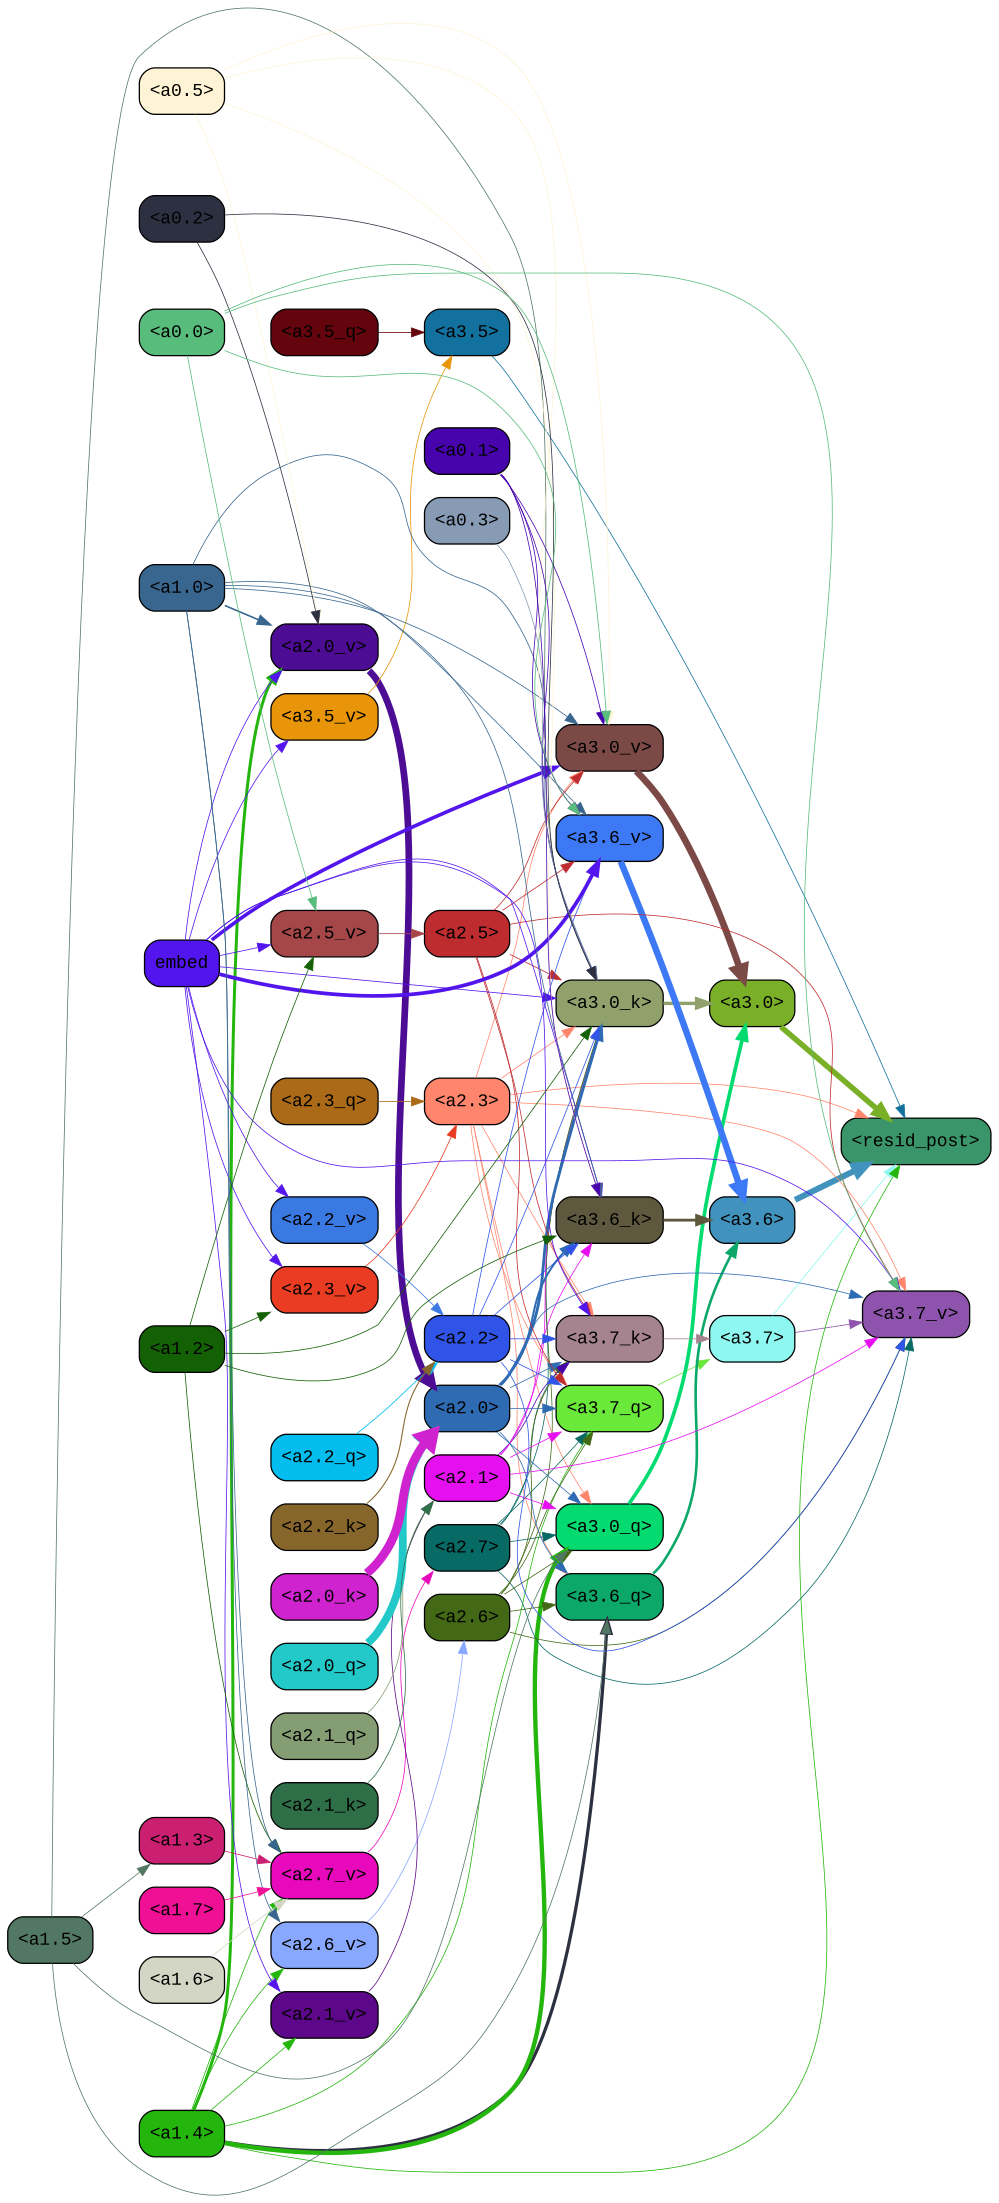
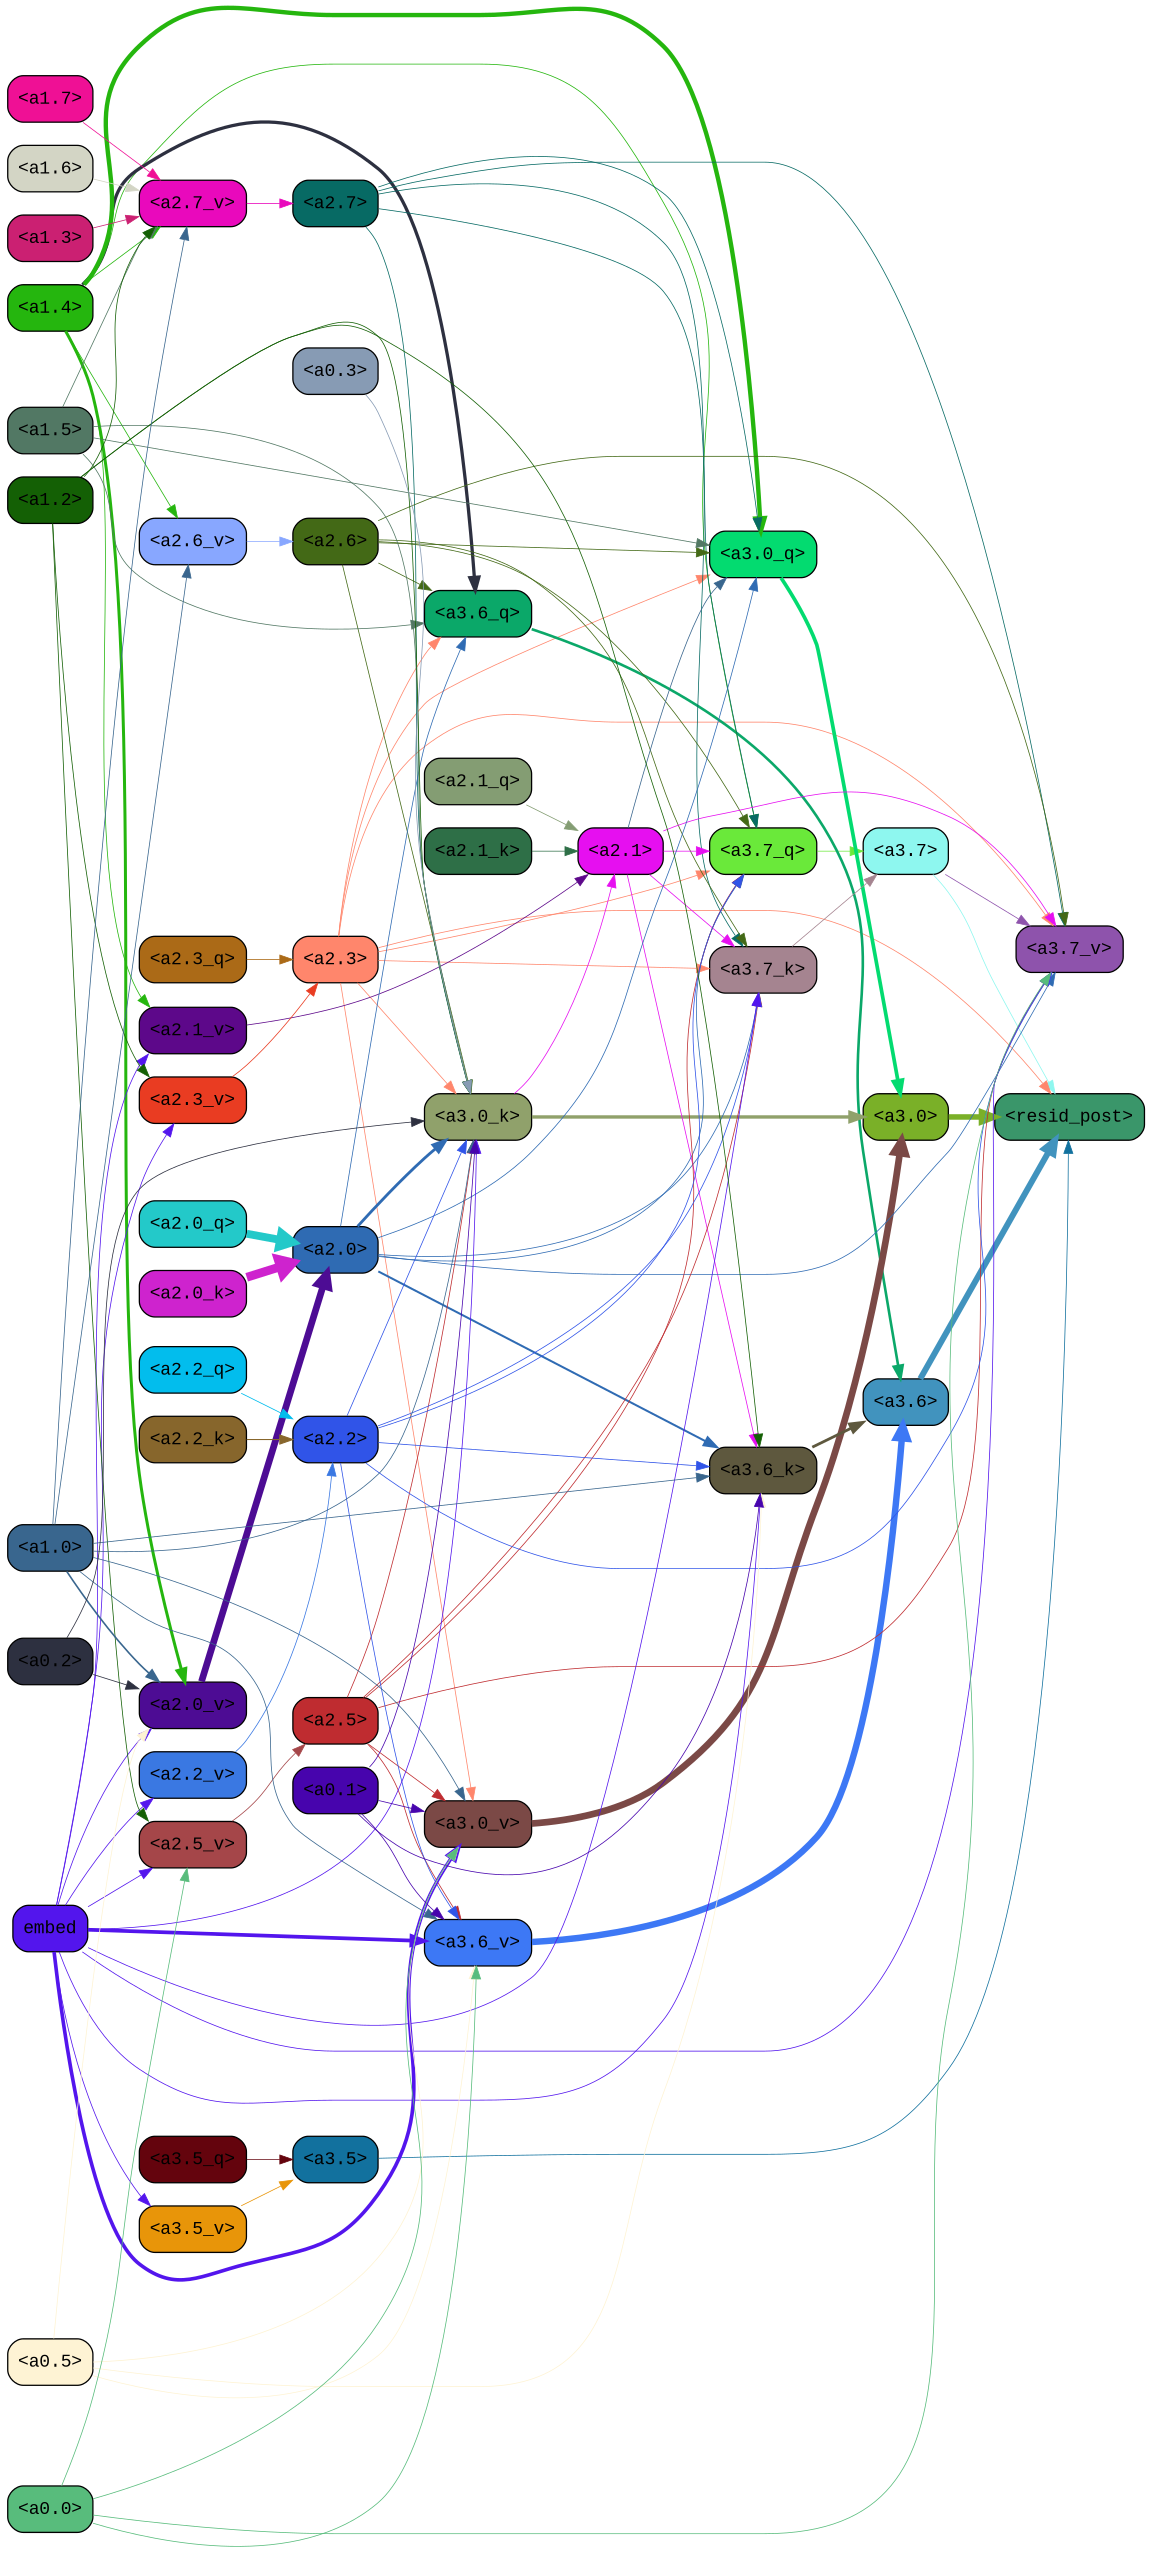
edge "<a2.1>" -> "<a3.0_k>": reversed
edge "<a2.1>" -> "<a3.7_k>": color #4704ad -> #e60ff0
edge "<a2.1>" -> "<a3.0_q>": color #e60ff0 -> #39668e
edge "<a1.5>" -> "<a1.3>": now "<a1.5>" -> "<a2.7_v>"
edge "<a1.4>" -> "<resid_post>": removed
